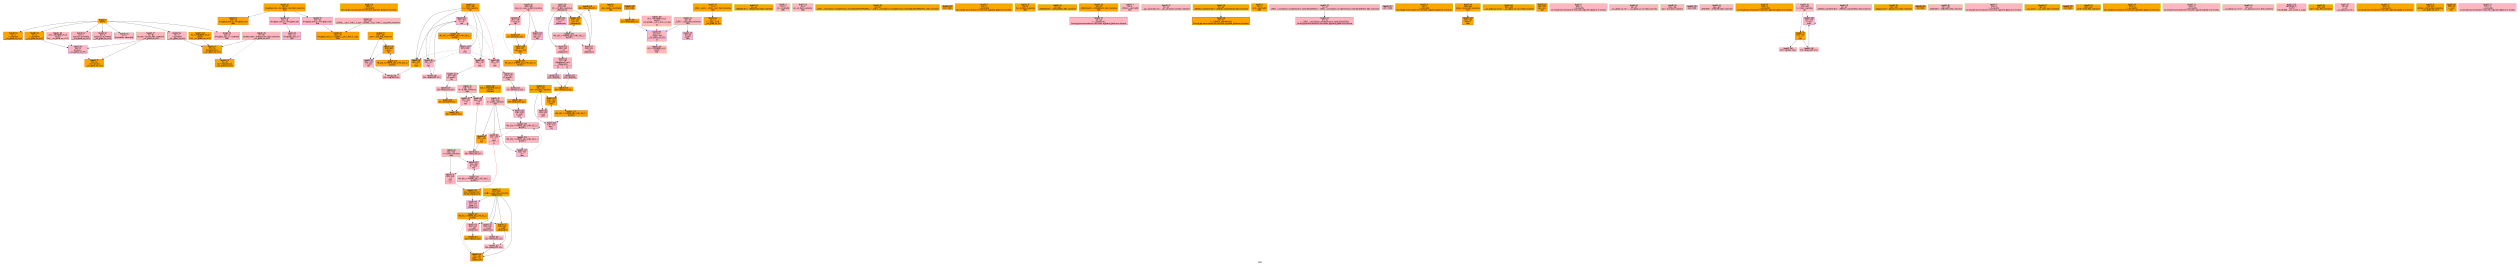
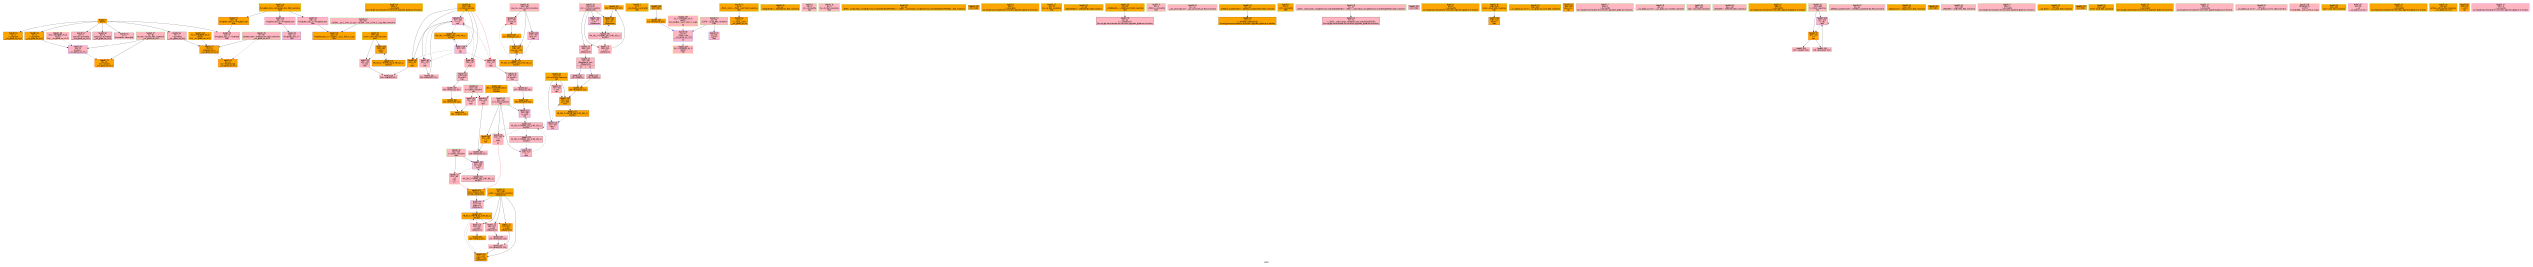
node "NodeID: 215": removed
edge "NodeID: 113" -> "NodeID: 81": reversed
